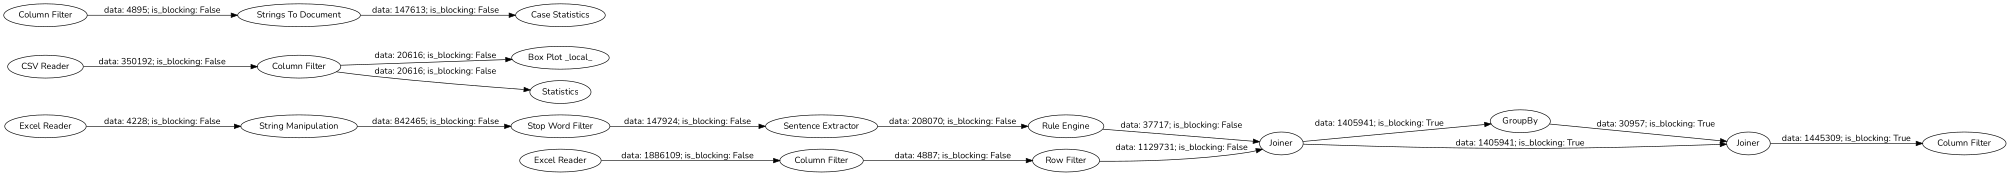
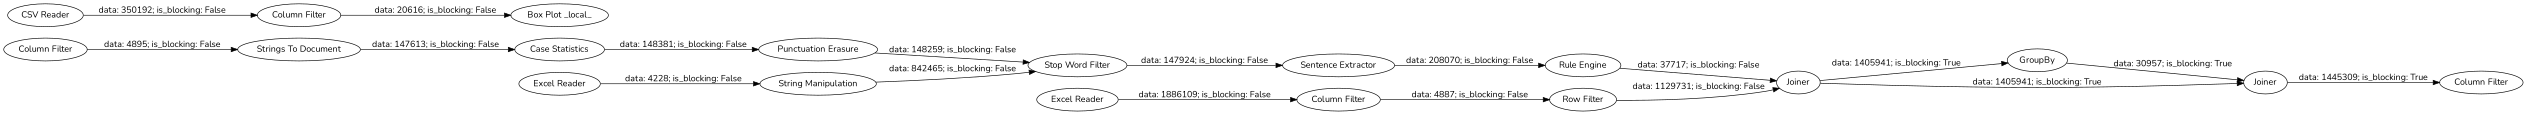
node "Punctuation Erasure": added
node "Statistics": removed
